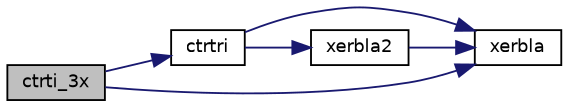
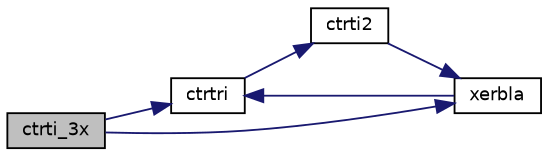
edge "ctrtri" -> "xerbla": reversed
node "xerbla2": label "xerbla2" -> "ctrti2"
